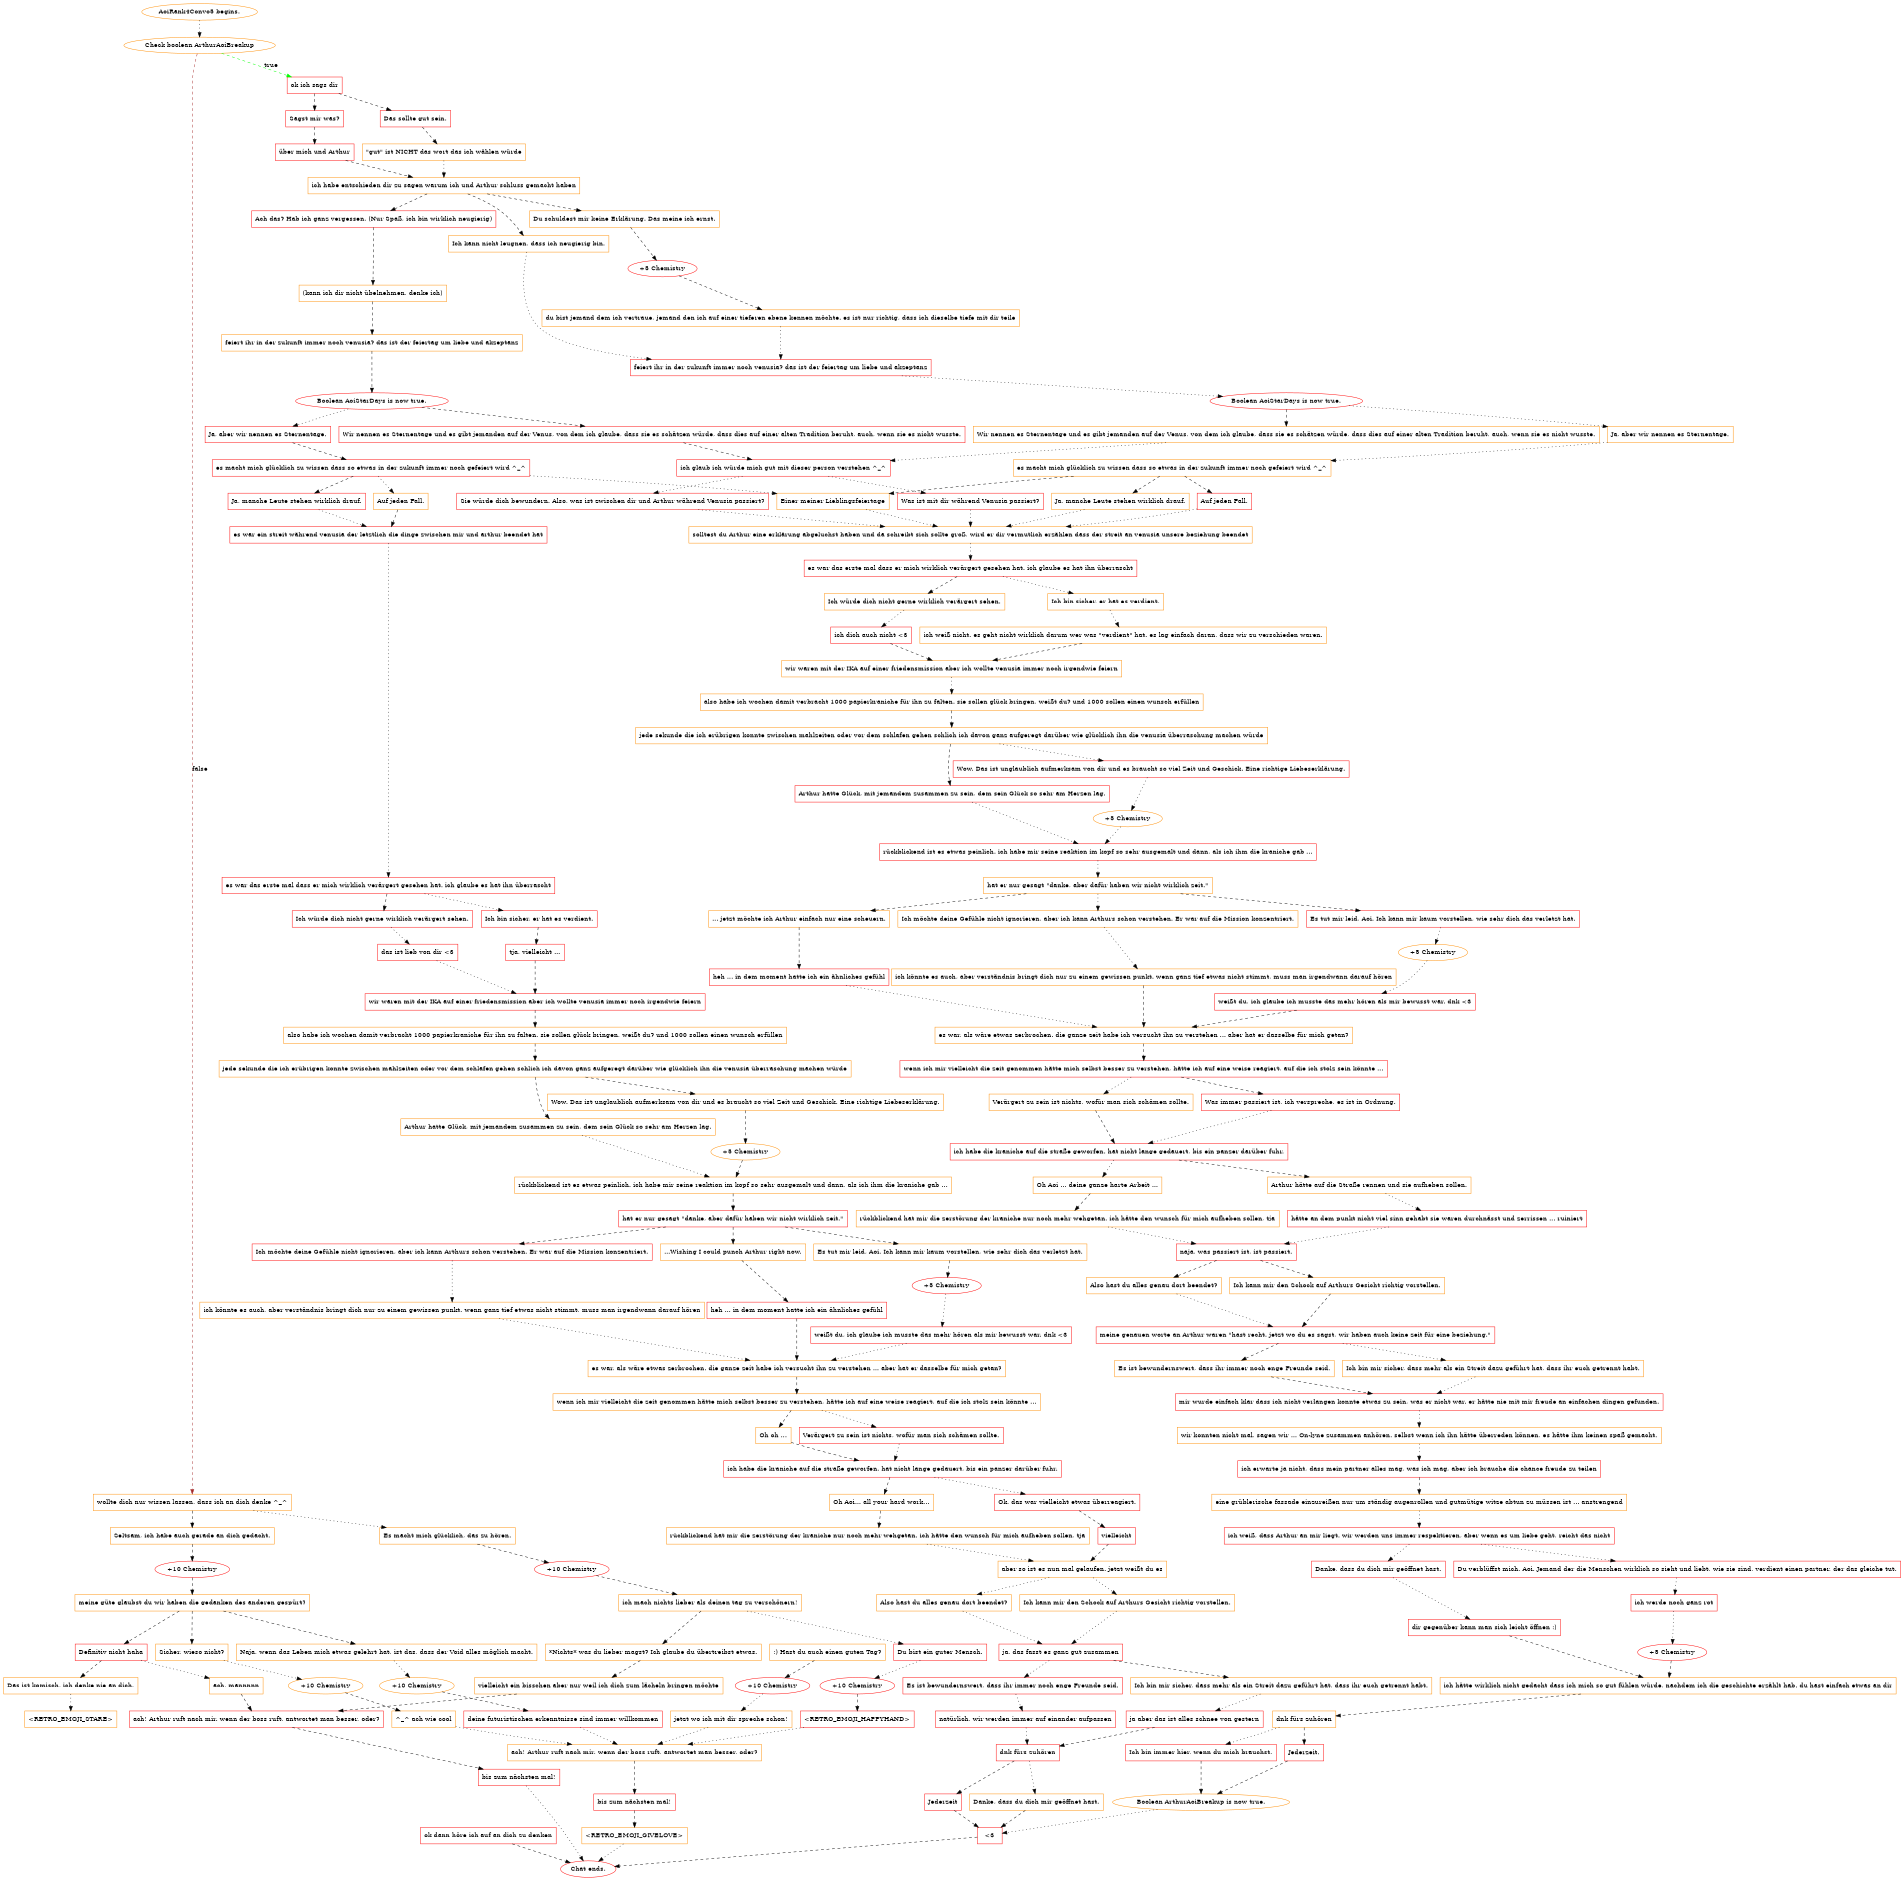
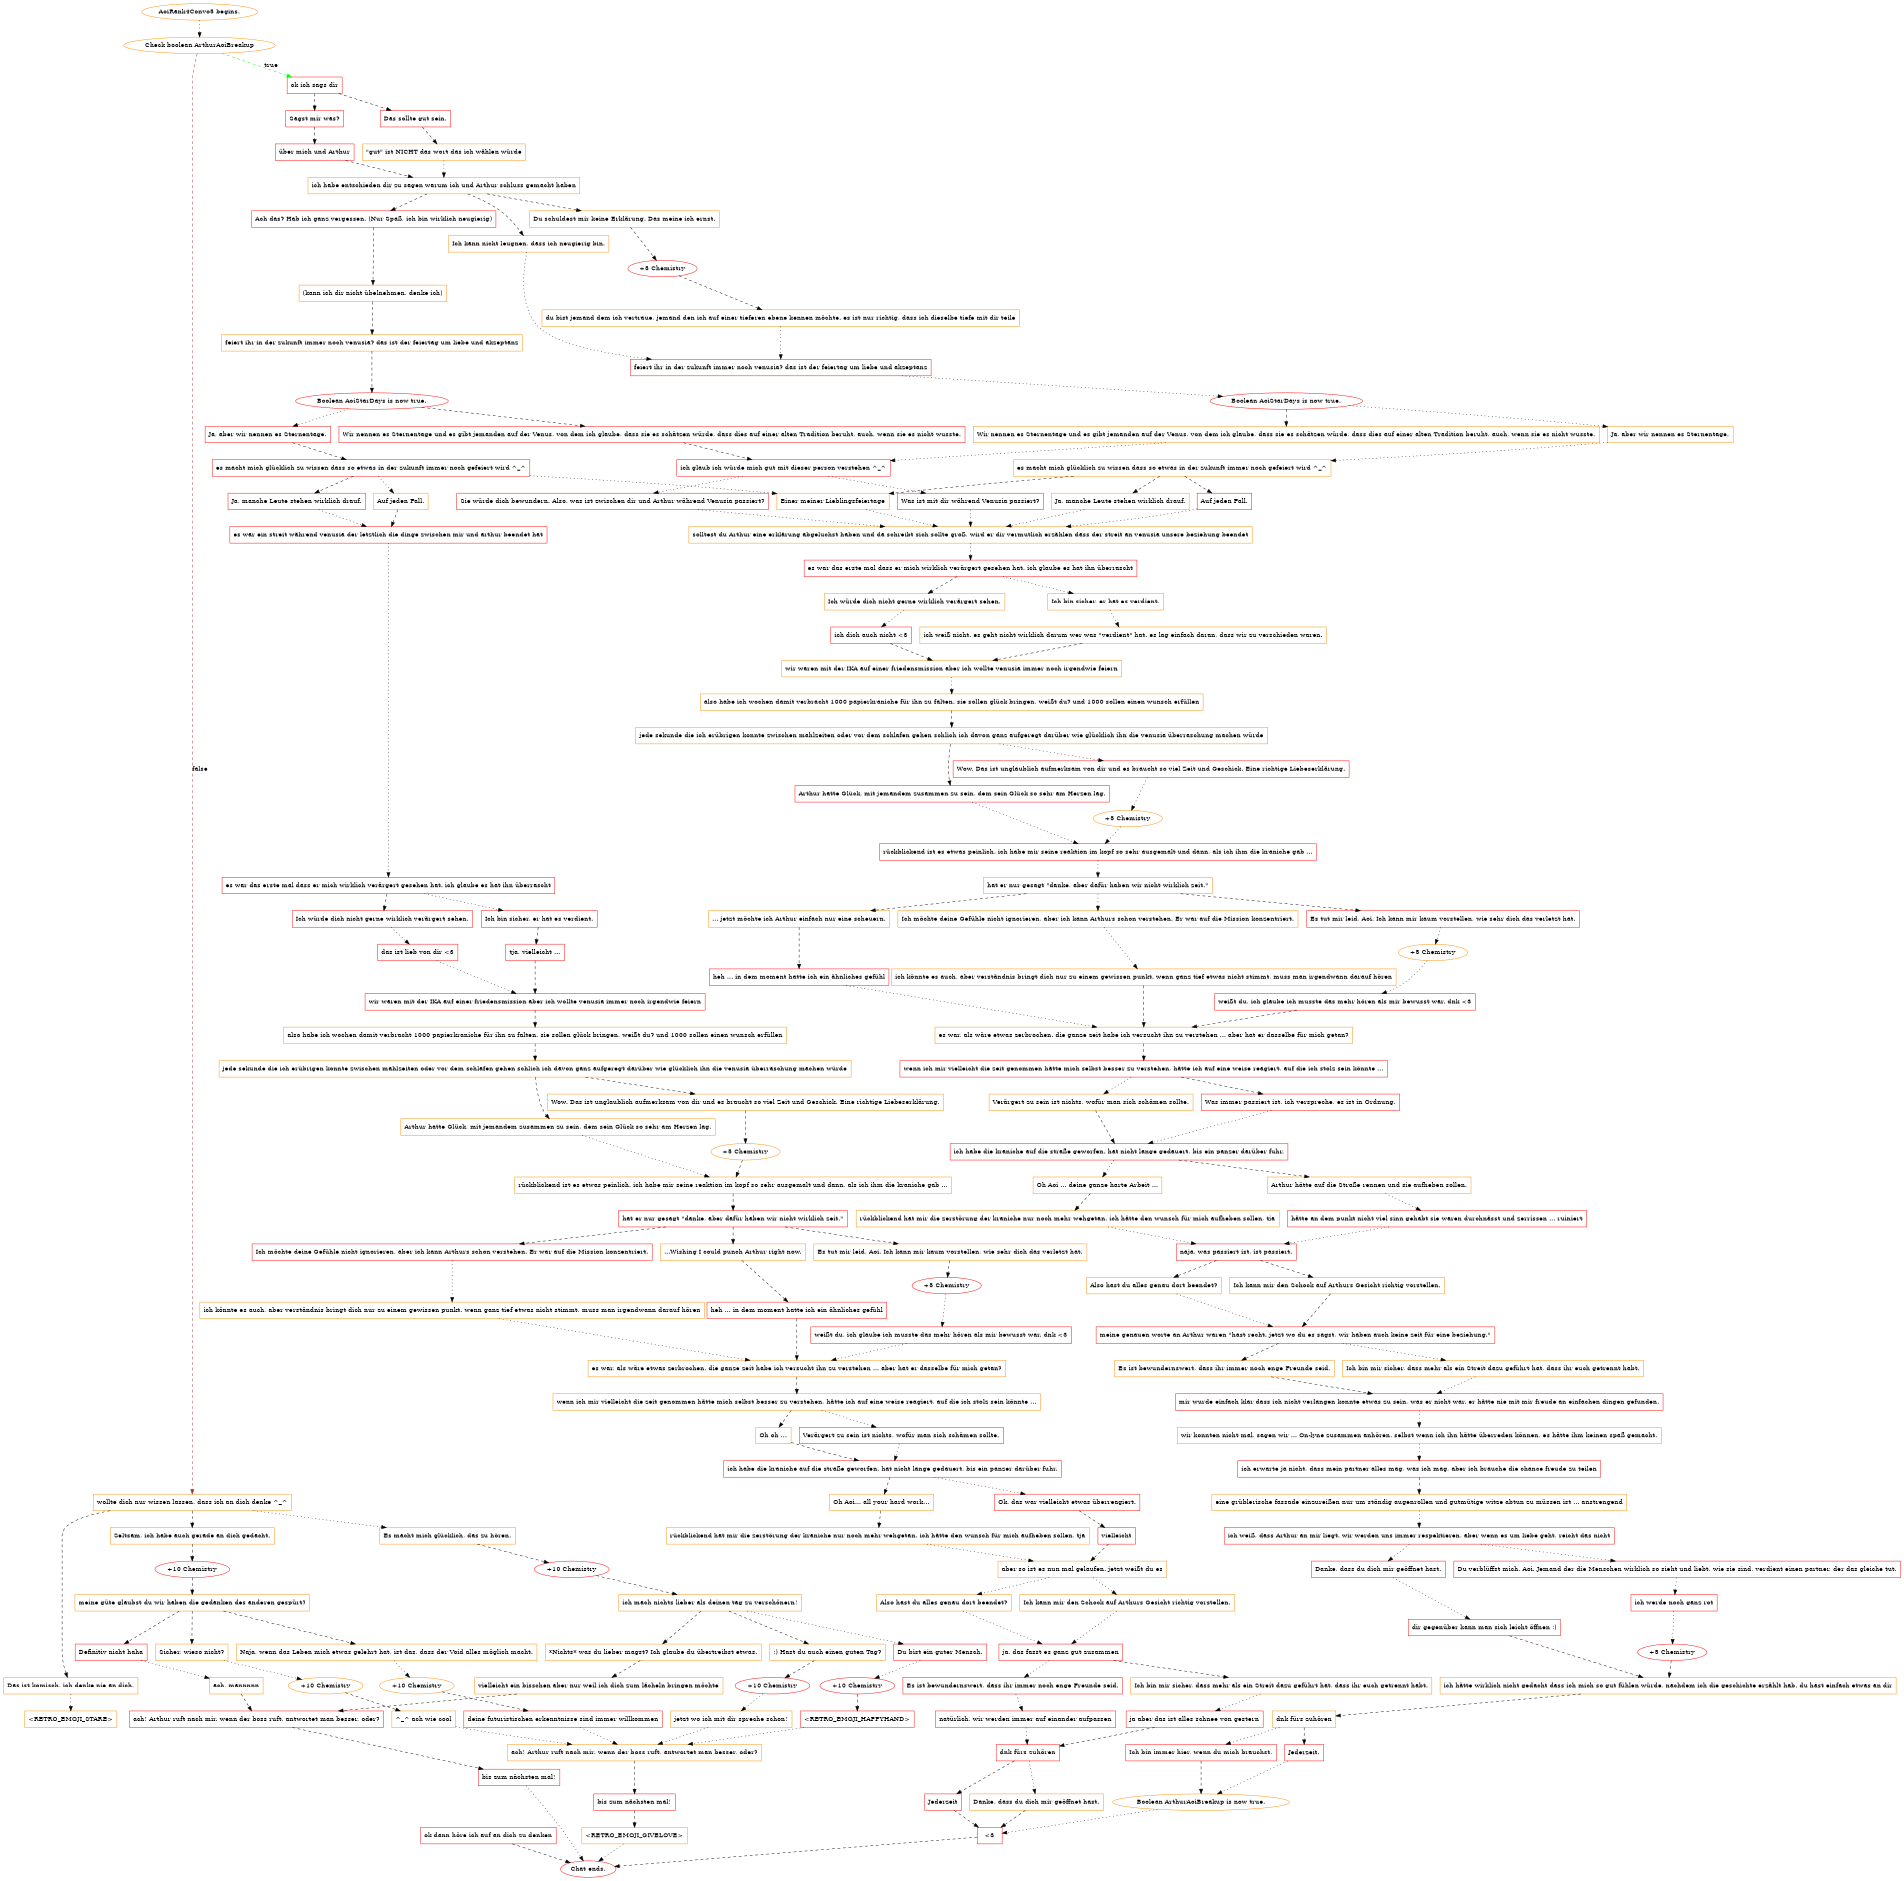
edge "ich mach nichts lieber als deinen tag zu verschönern!" -> ":) Hast du auch einen guten Tag?": added
edge "Definitiv nicht haha" -> "Das ist komisch, ich denke nie an dich.": now "wollte dich nur wissen lassen, dass ich an dich denke ^_^" -> "Das ist komisch, ich denke nie an dich."
edge "Jederzeit." -> "Boolean ArthurAoiBreakup is now true.": style dashed -> dotted
